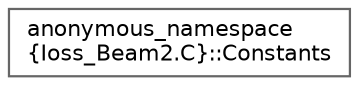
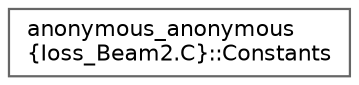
node "anonymous_namespace {Ioss_Beam2.C}::Constants": label "anonymous_namespace {Ioss_Beam2.C}::Constants" -> "anonymous_anonymous {Ioss_Beam2.C}::Constants"
